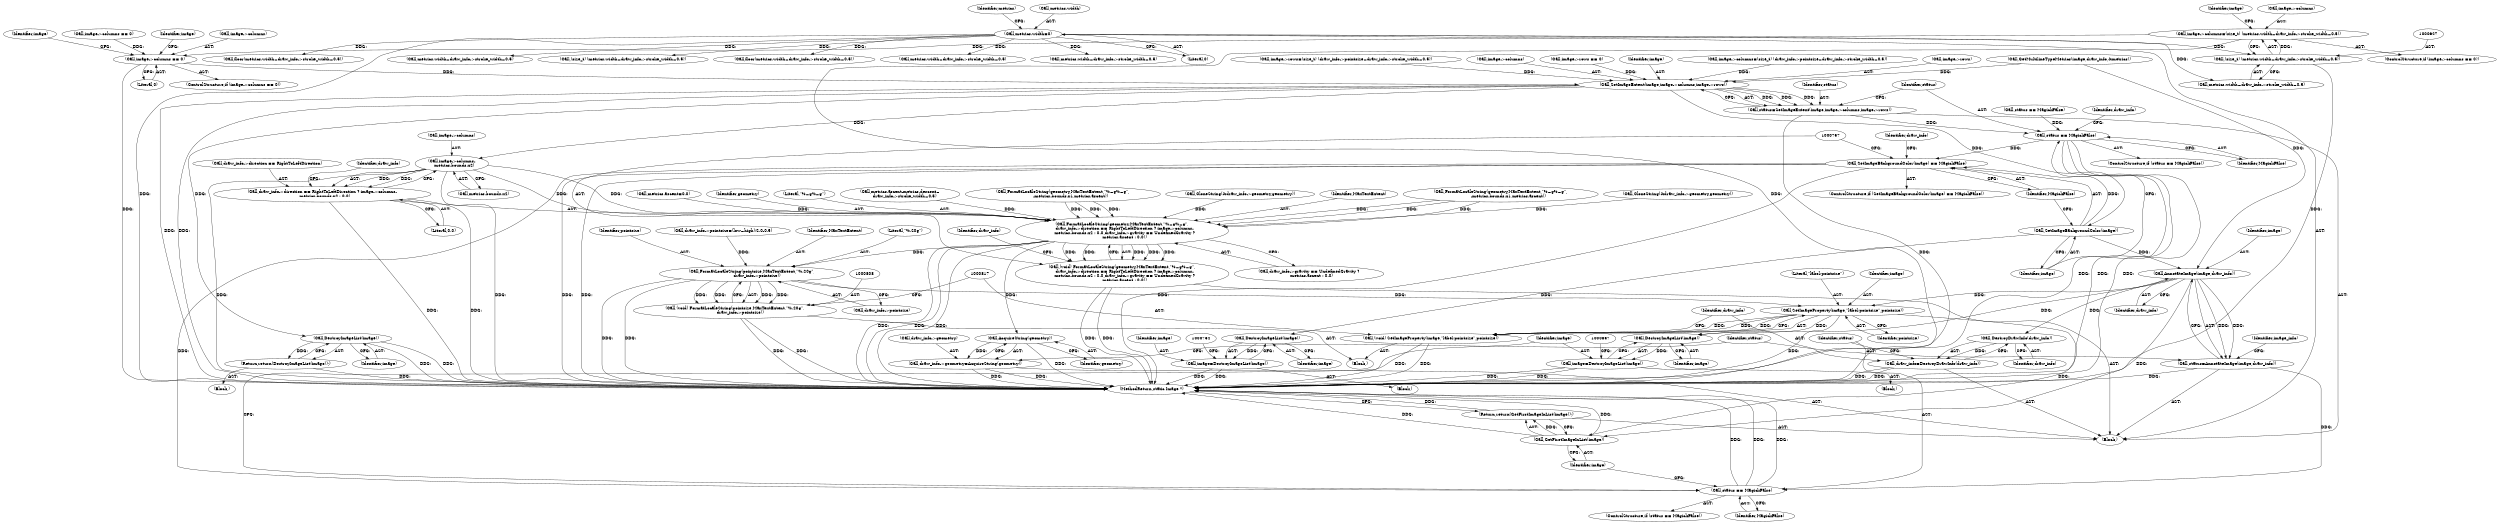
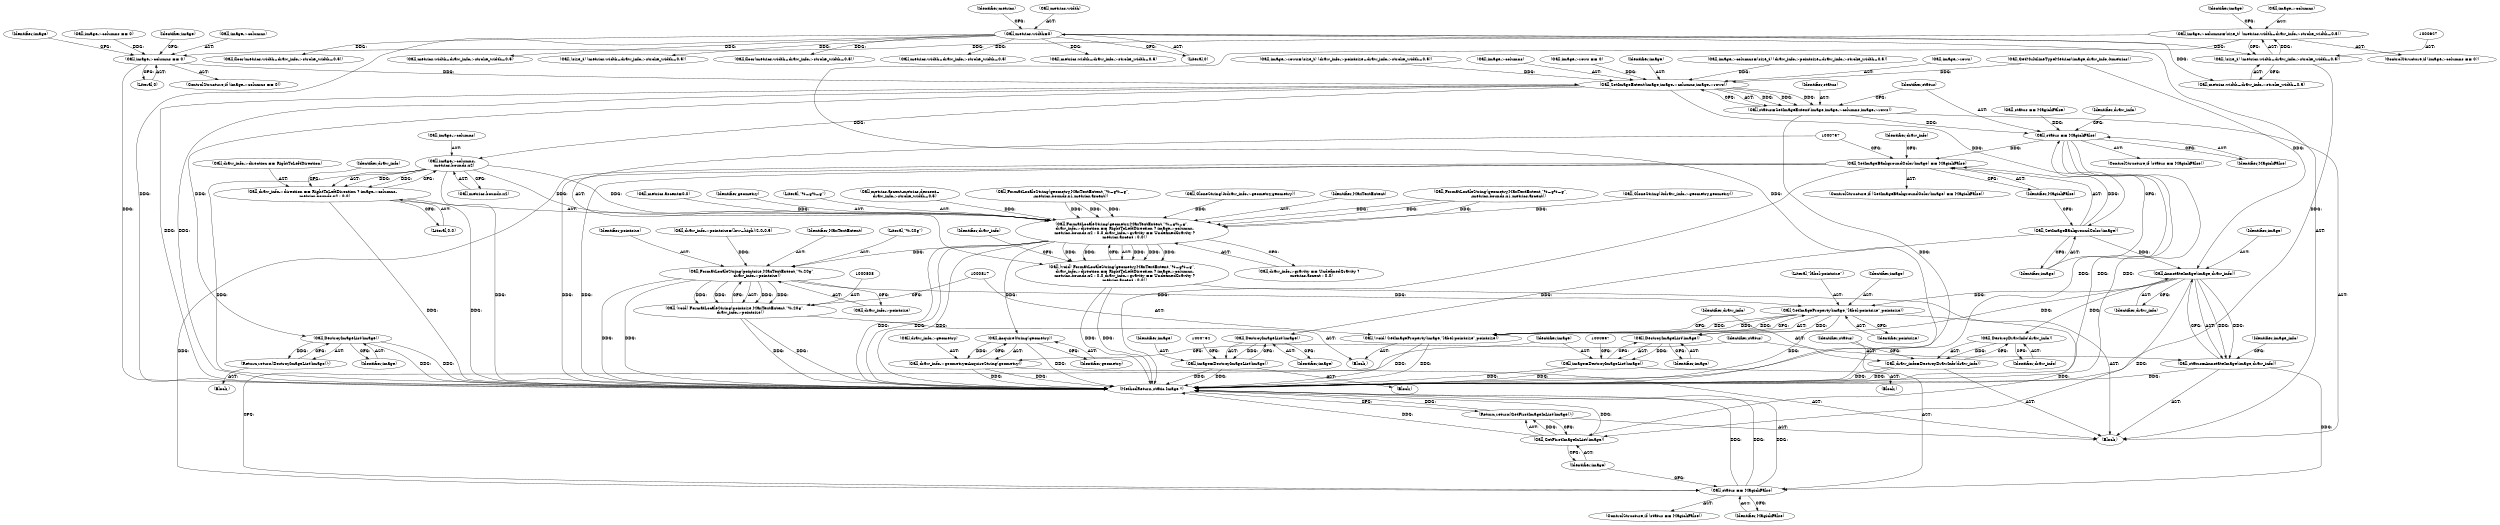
edge "(Return,return(DestroyImageList(image));)" -> "(MethodReturn,static Image *)": removed, label "DDG:"
